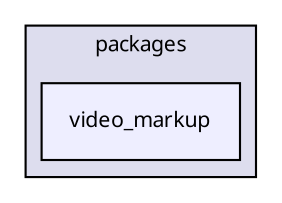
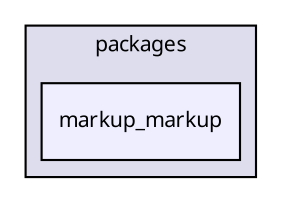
node "video_markup": label "video_markup" -> "markup_markup"
